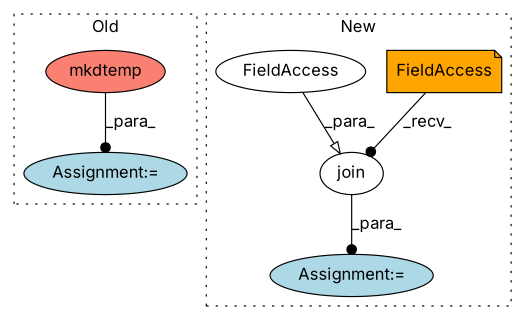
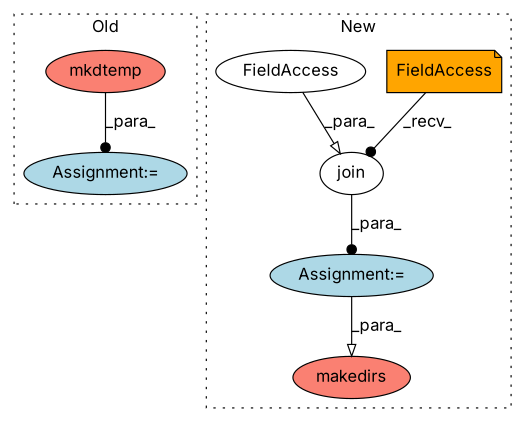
node "makedirs": added
